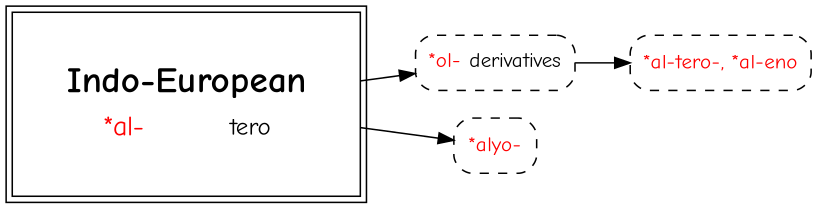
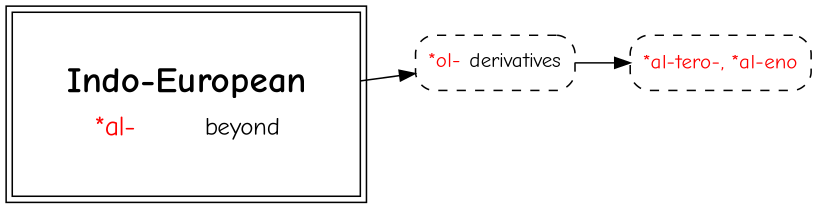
node "Indo-European": text "tero" -> "beyond"
node "*alyo-": removed
